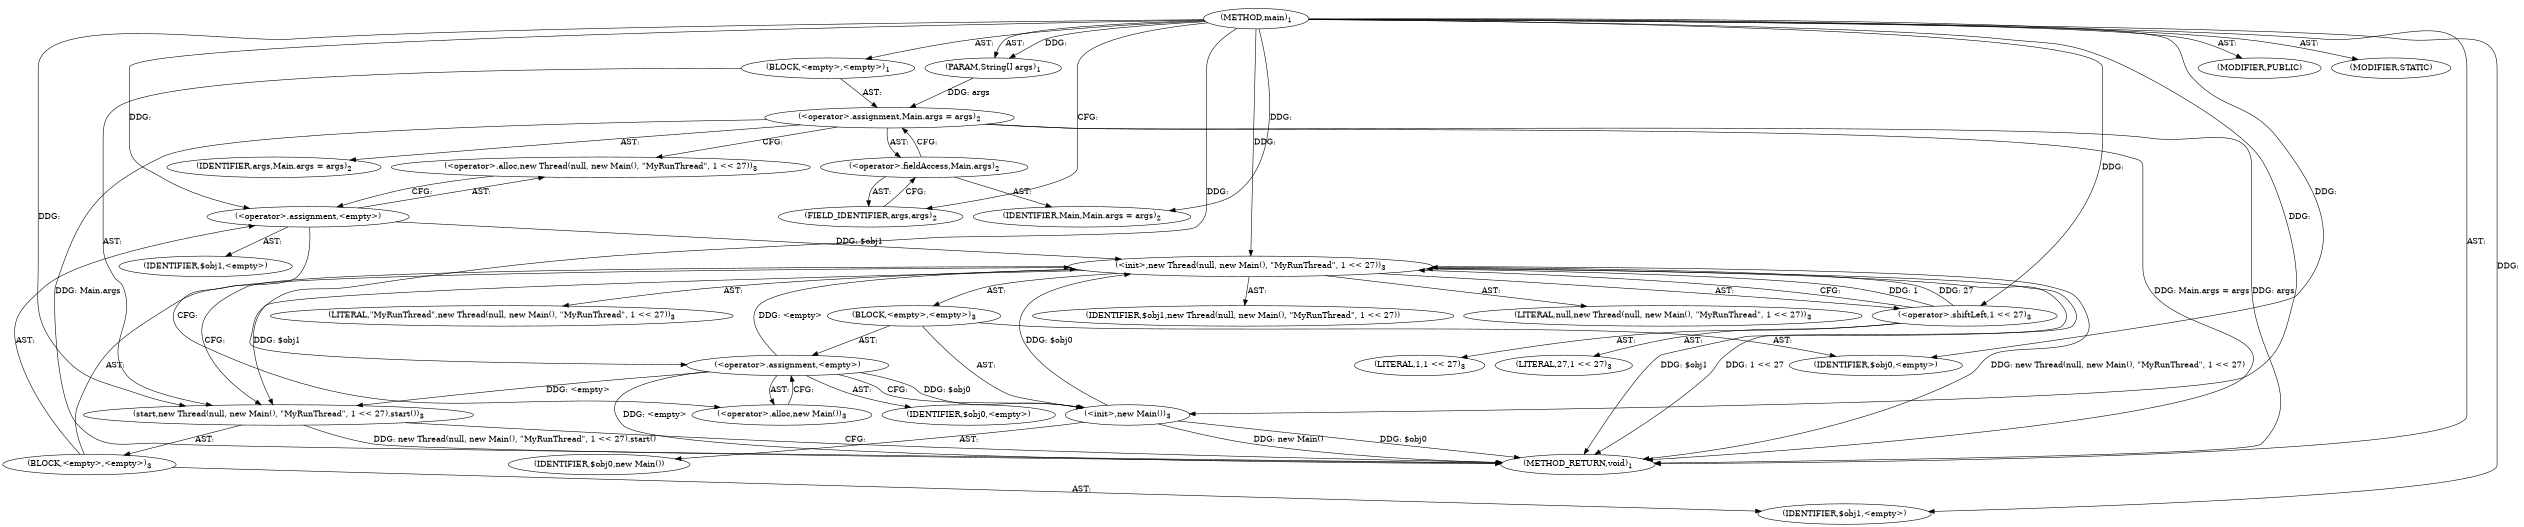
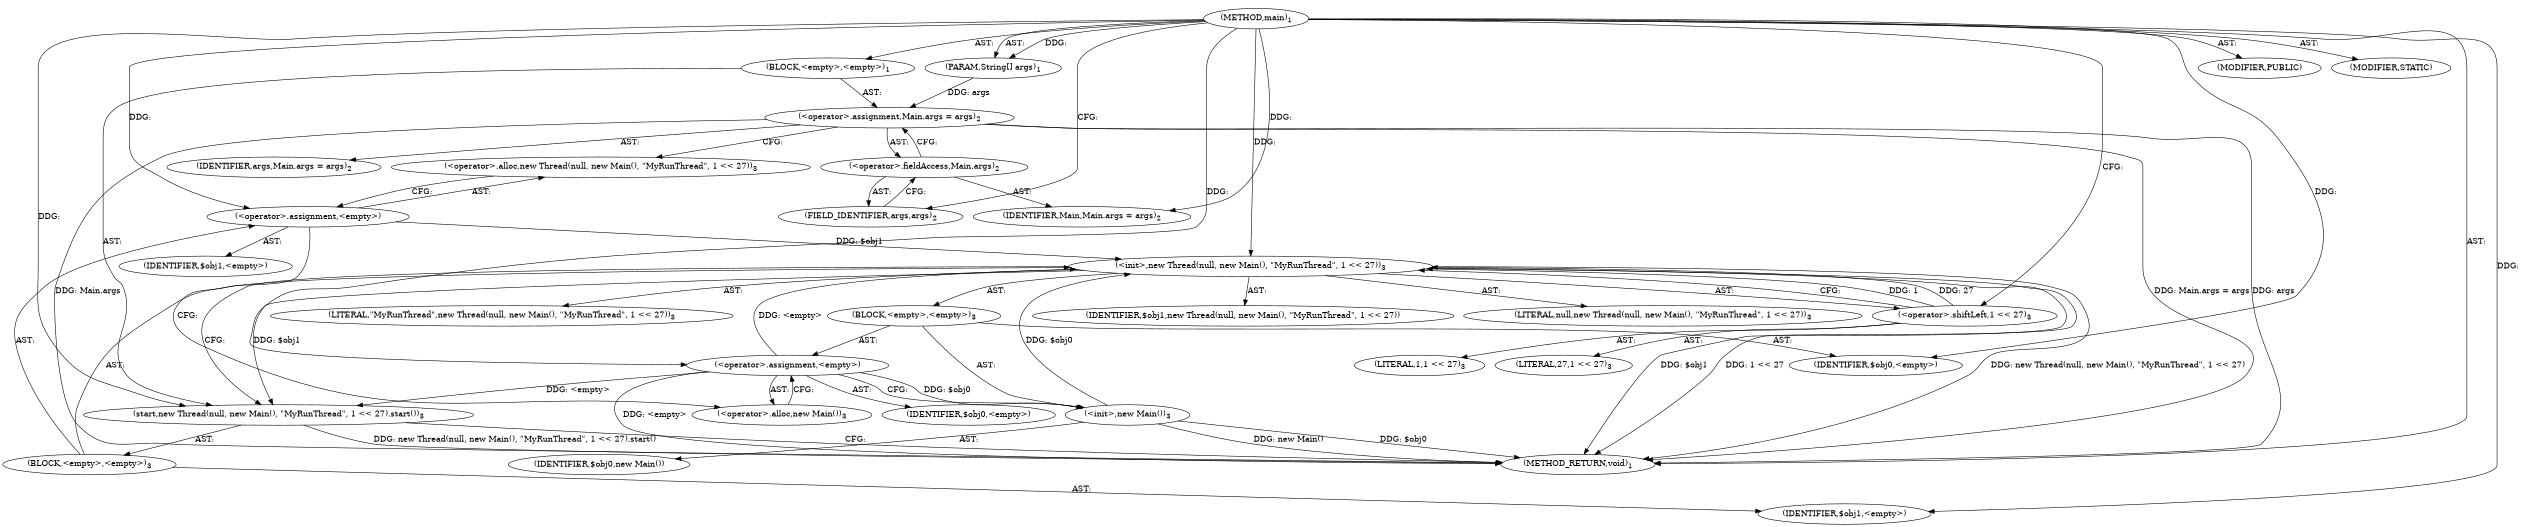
edge "(METHOD,main)" -> "(<operator>.shiftLeft,1 << 27)": label "DDG: " -> "CFG: "
edge "(METHOD,main)" -> "(<init>,new Main())": removed, label "DDG:"
